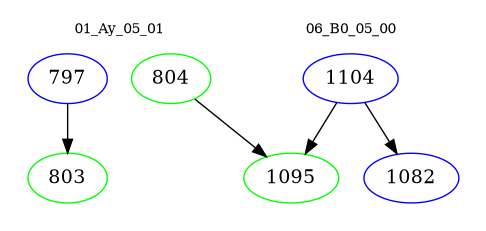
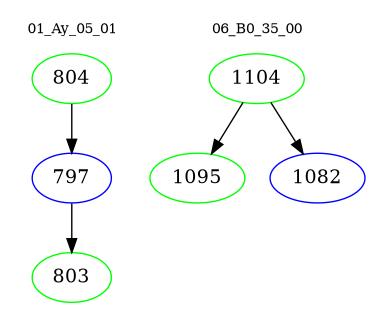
cluster "06_B0_05_00": label "06_B0_05_00" -> "06_B0_35_00"
node "1104": color blue -> green
edge "804" -> "1095": now "804" -> "797"
